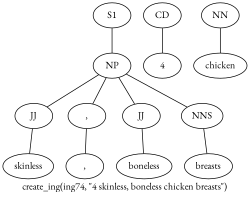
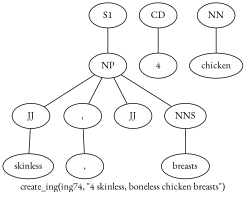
node "boneless": removed
